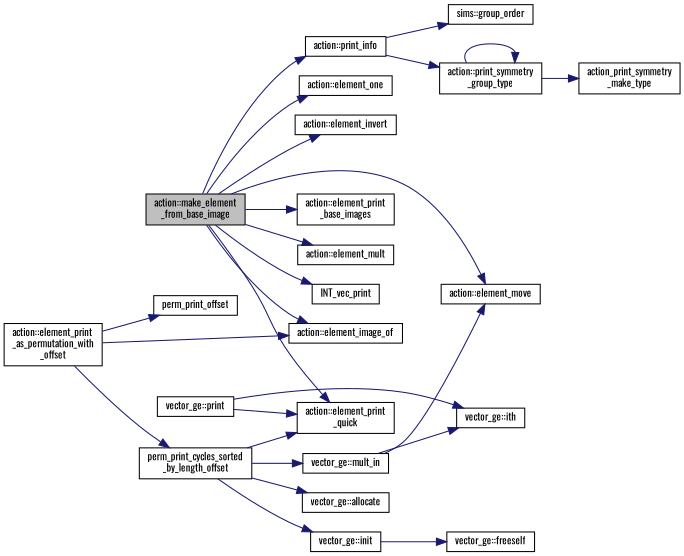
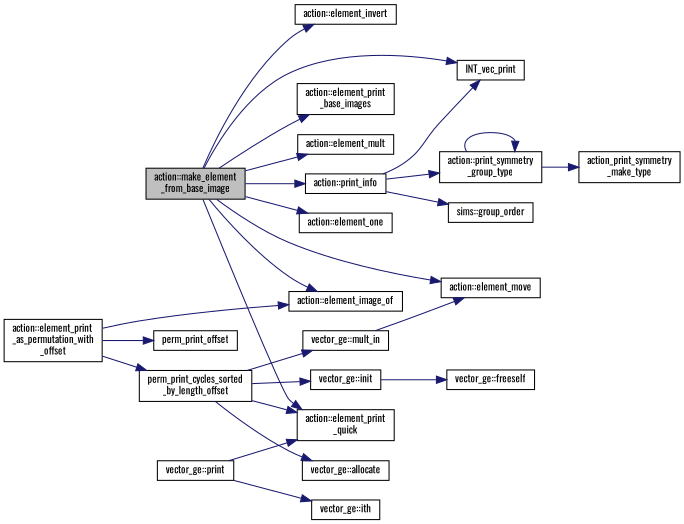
edge "action::print_info" -> "INT_vec_print": added
edge "vector_ge::mult_in" -> "vector_ge::ith": removed
